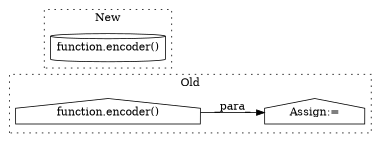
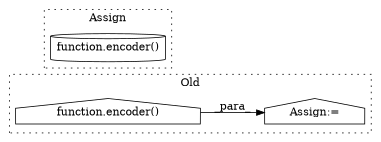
cluster "New": label "New" -> "Assign"
